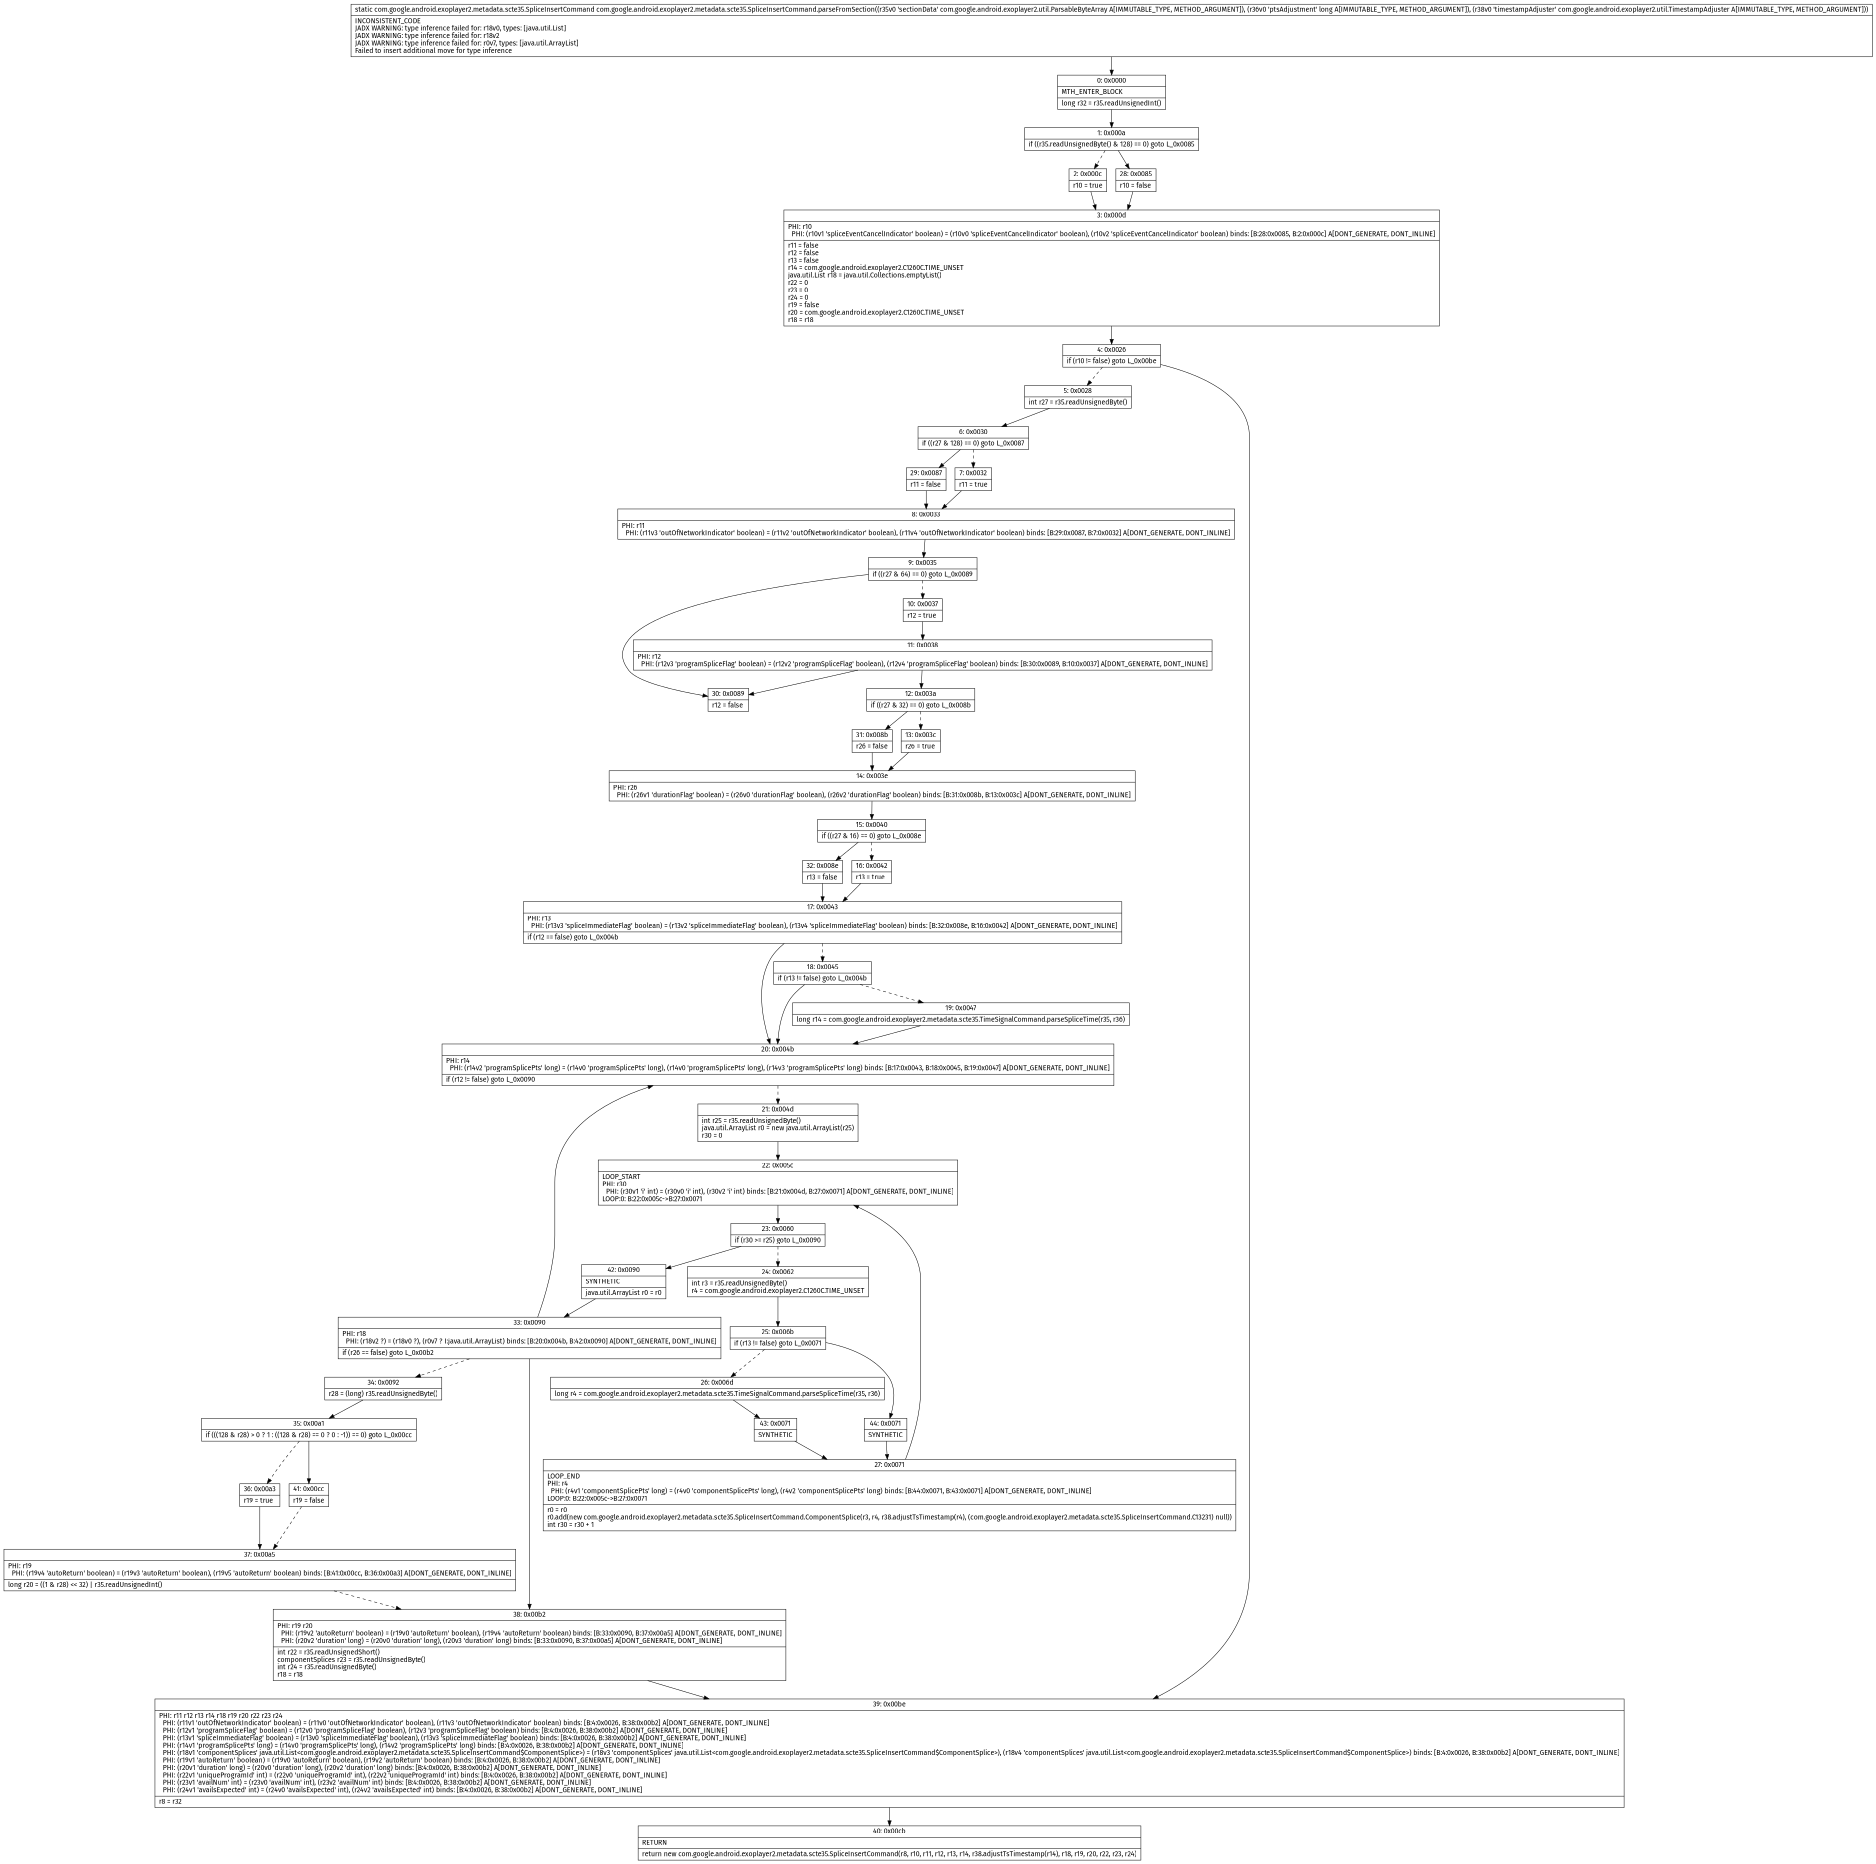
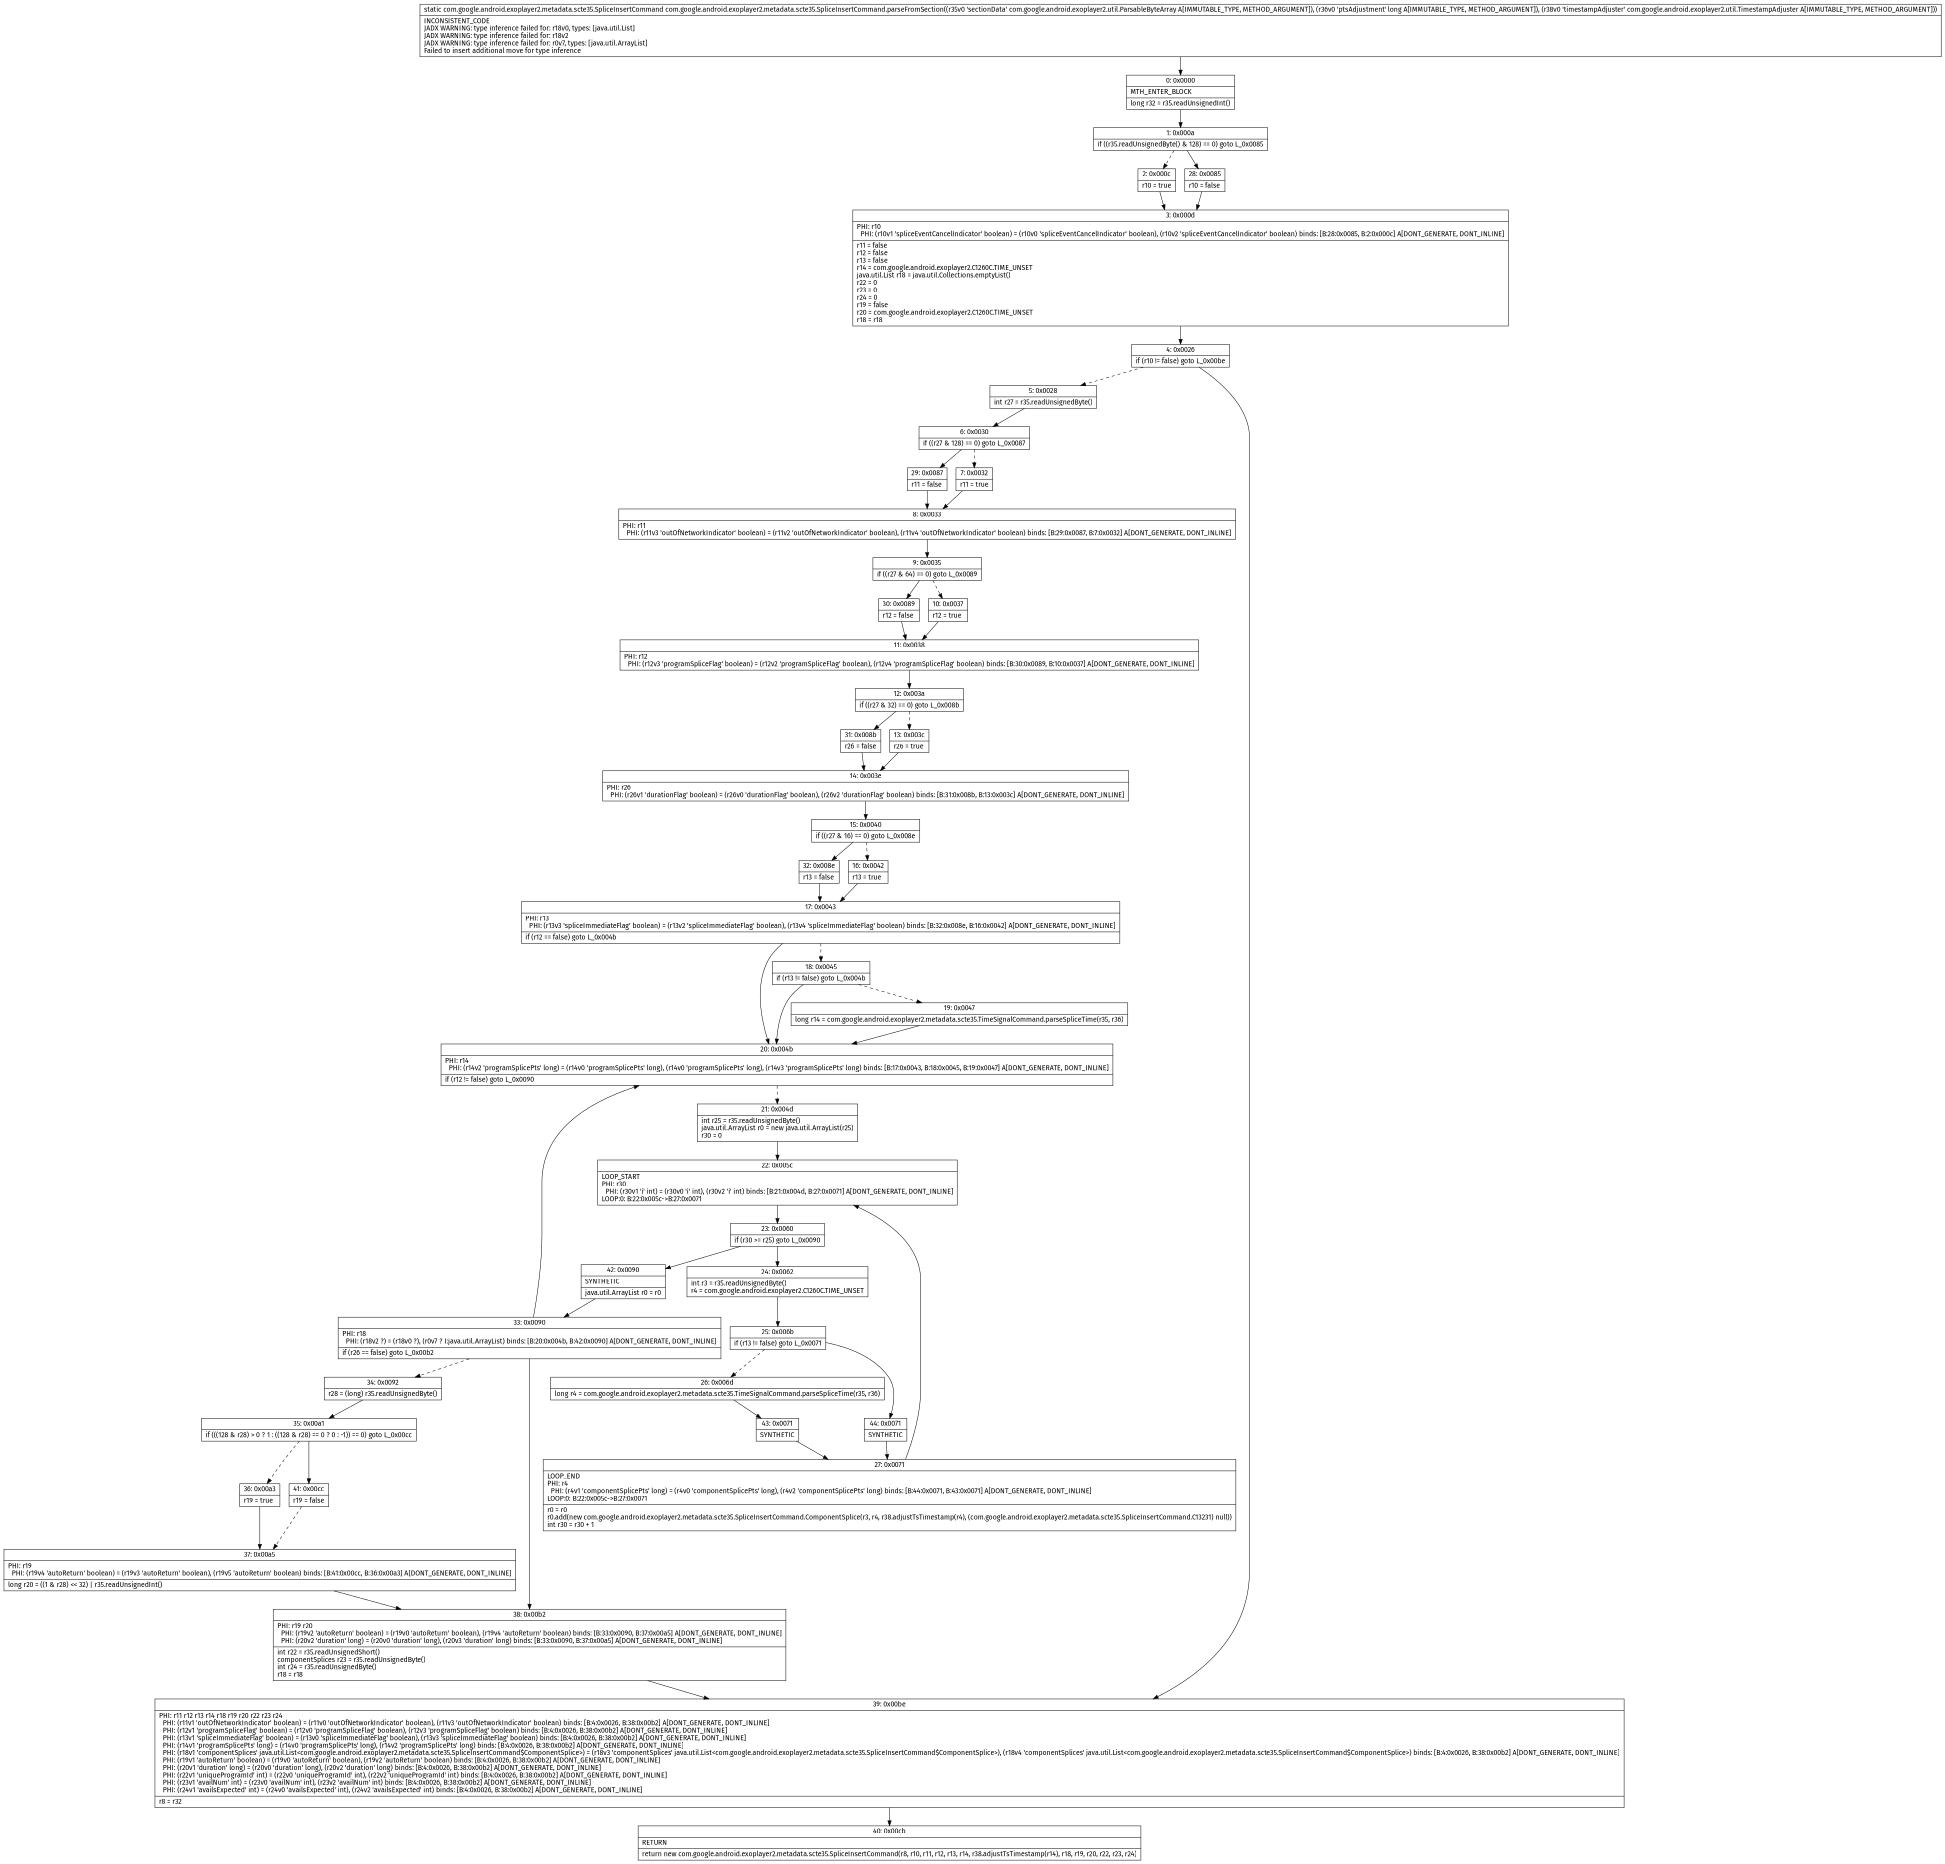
edge "11: 0x0038" -> "30: 0x0089": reversed
edge "23: 0x0060" -> "24: 0x0062": style dashed -> solid
edge "37: 0x00a5" -> "38: 0x00b2": style dashed -> solid
